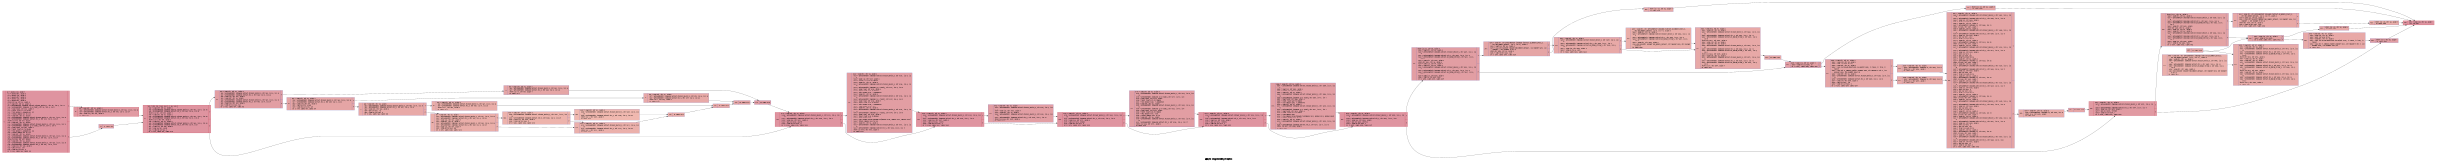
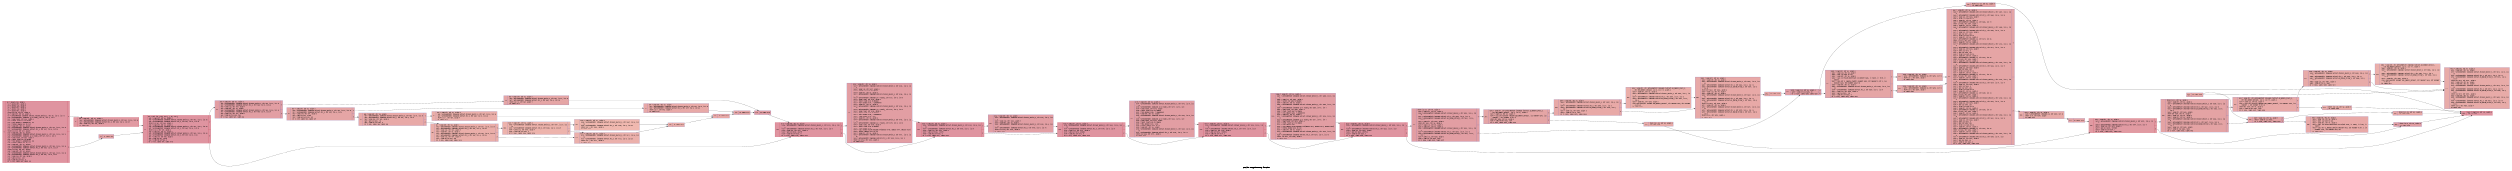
node "397:": added
